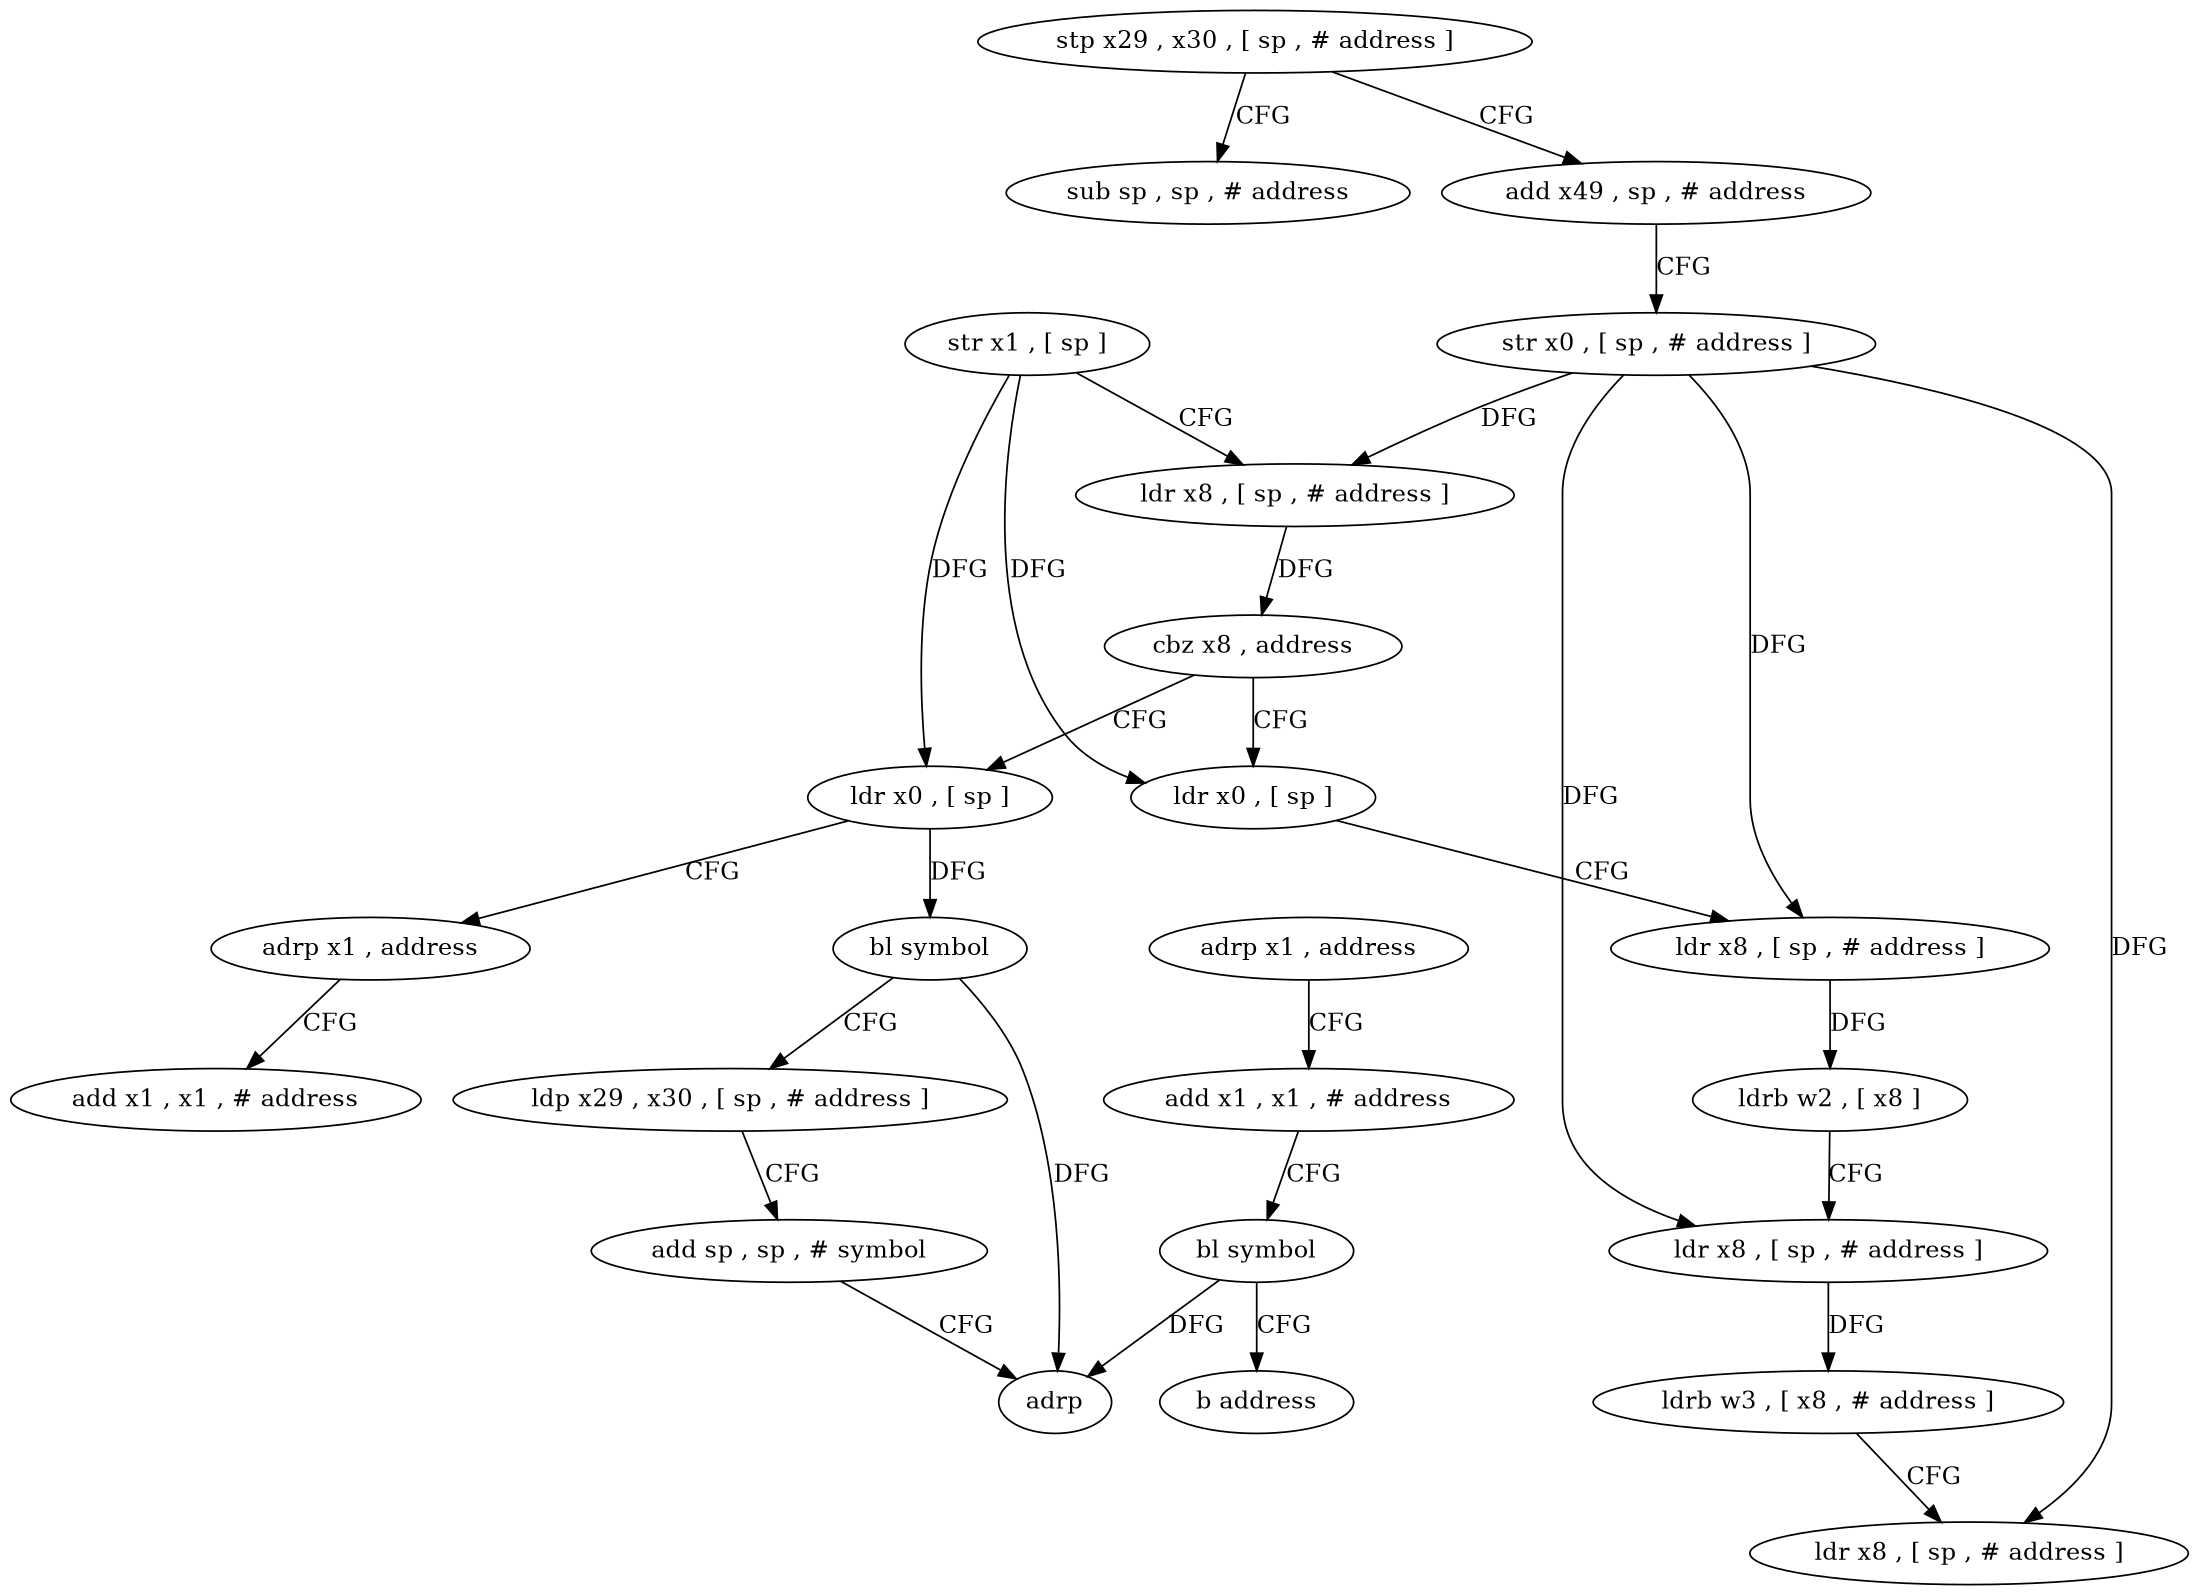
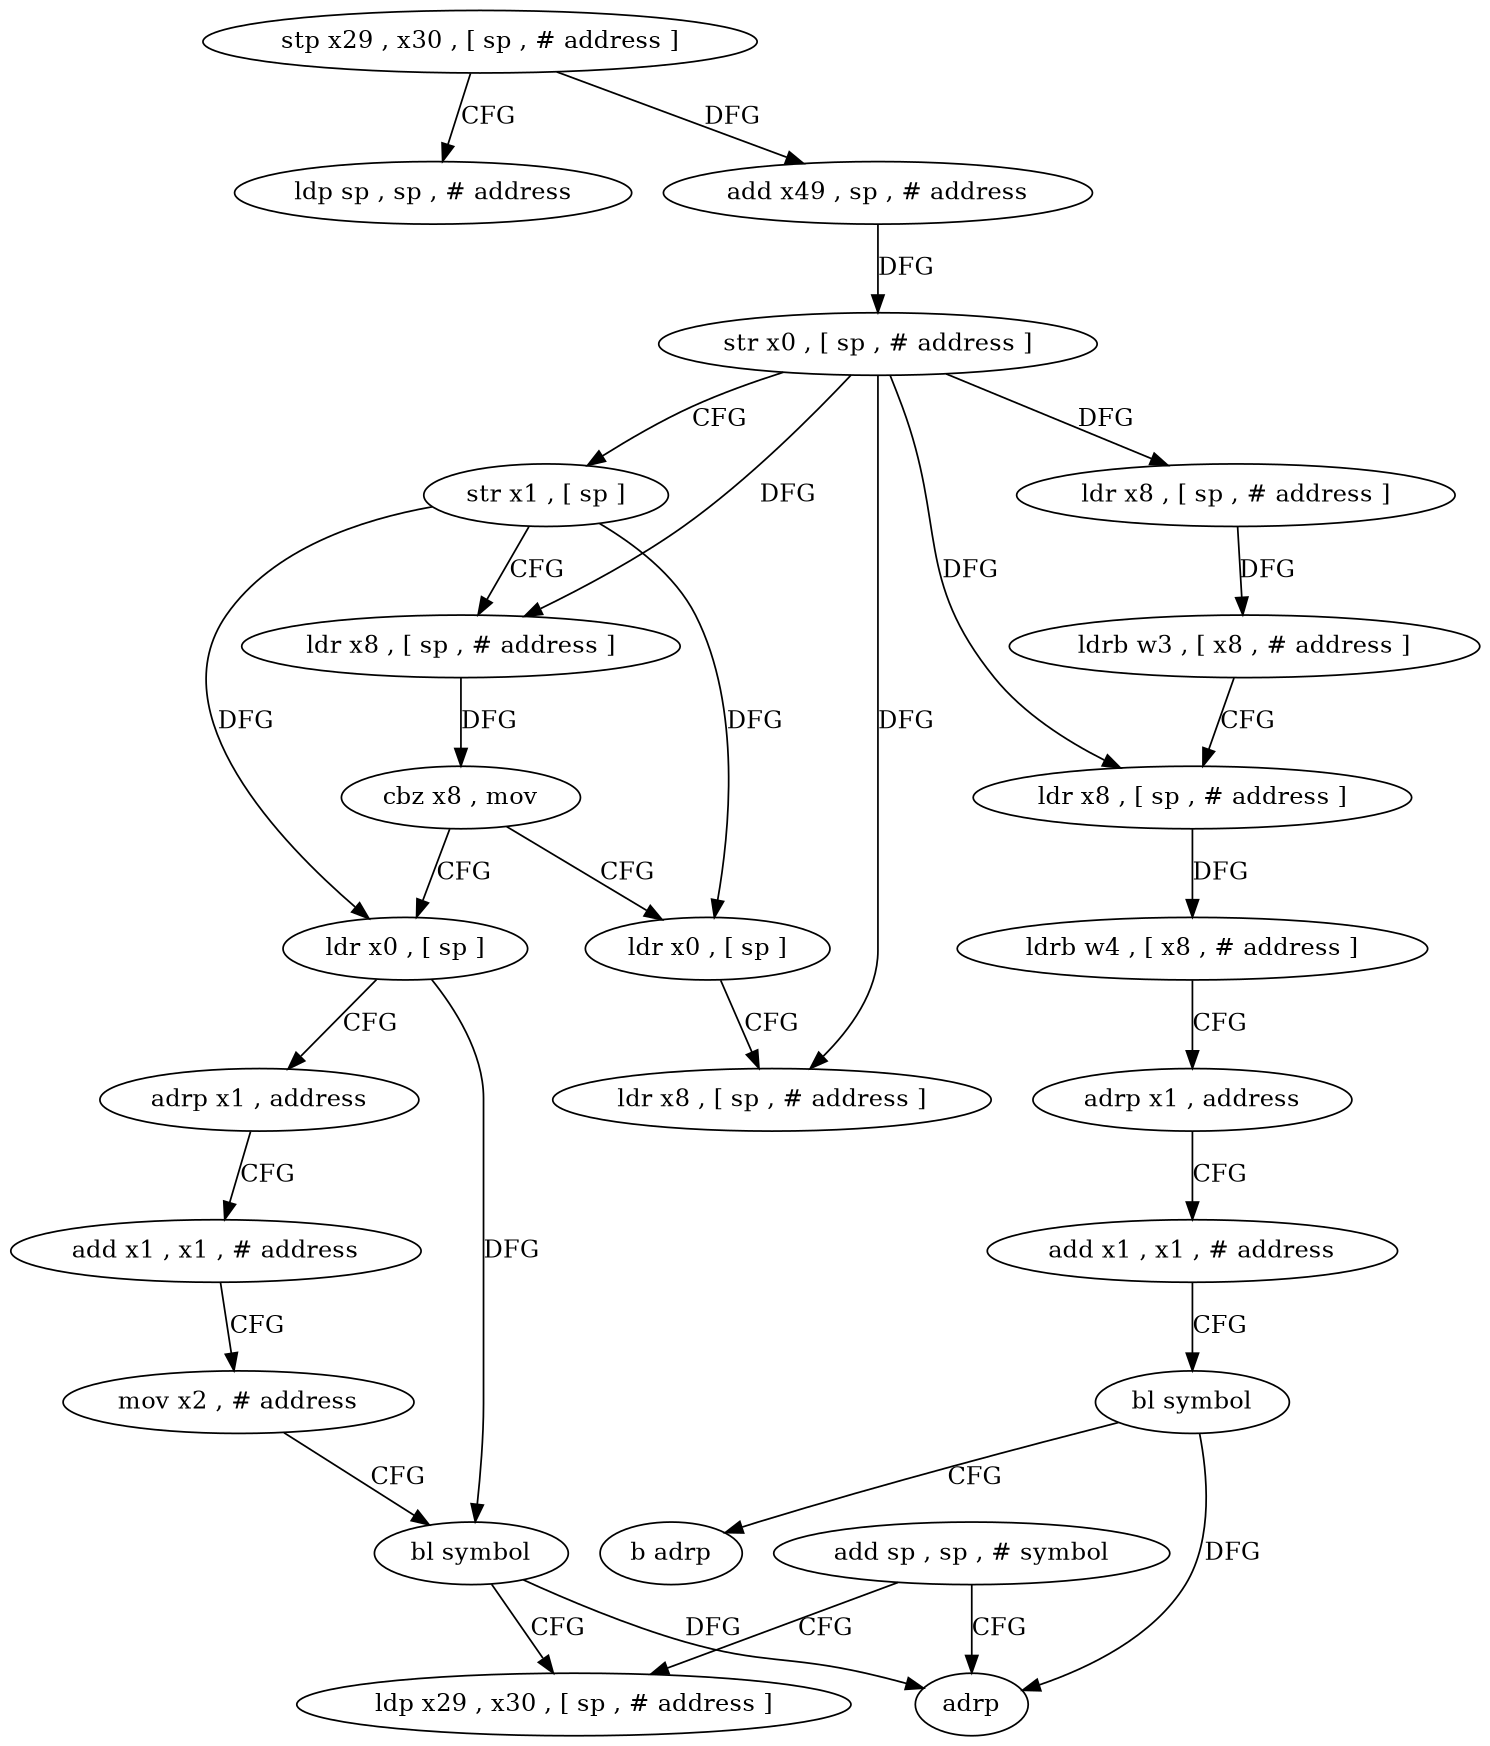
edge "stp x29 , x30 , [ sp , # address ]" -> "add x49 , sp , # address": label "CFG" -> "DFG"
node "sub sp , sp , # address": label "sub sp , sp , # address" -> "ldp sp , sp , # address"
edge "add x49 , sp , # address" -> "str x0 , [ sp , # address ]": label "CFG" -> "DFG"
edge "str x0 , [ sp , # address ]" -> "str x1 , [ sp ]": added, label "CFG"
node "cbz x8 , address": label "cbz x8 , address" -> "cbz x8 , mov"
node "ldrb w4 , [ x8 , # address ]": added
node "ldrb w2 , [ x8 ]": removed
edge "ldp x29 , x30 , [ sp , # address ]" -> "add sp , sp , # symbol": reversed
node "mov x2 , # address": added
node "b address": label "b address" -> "b adrp"
